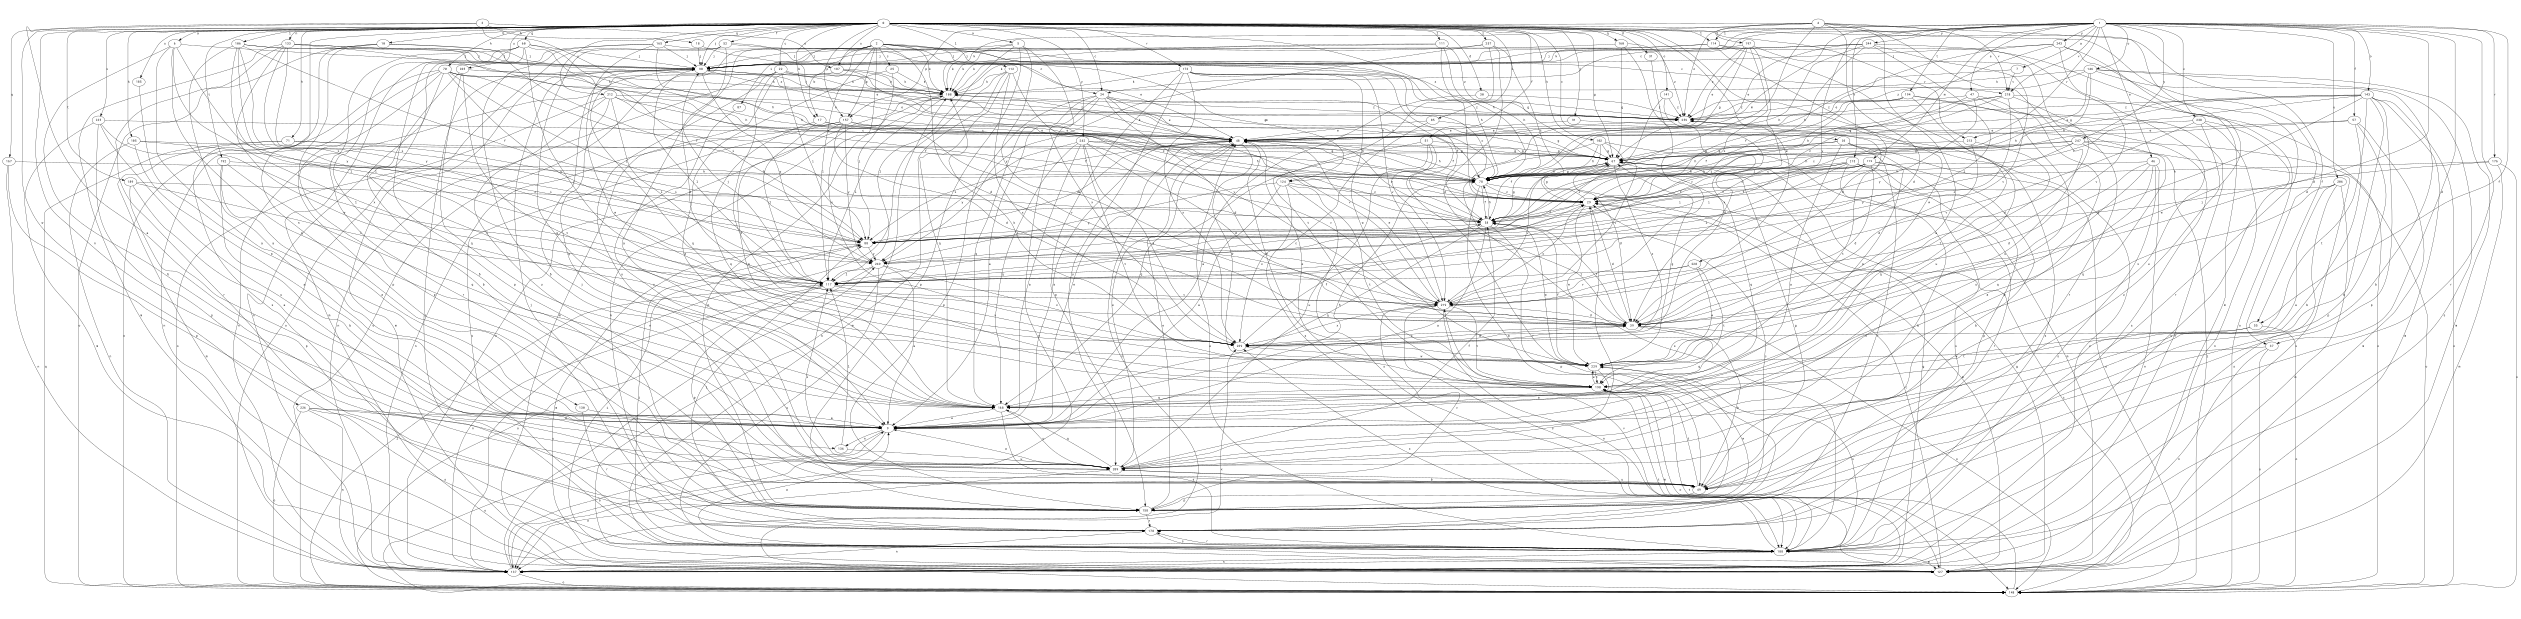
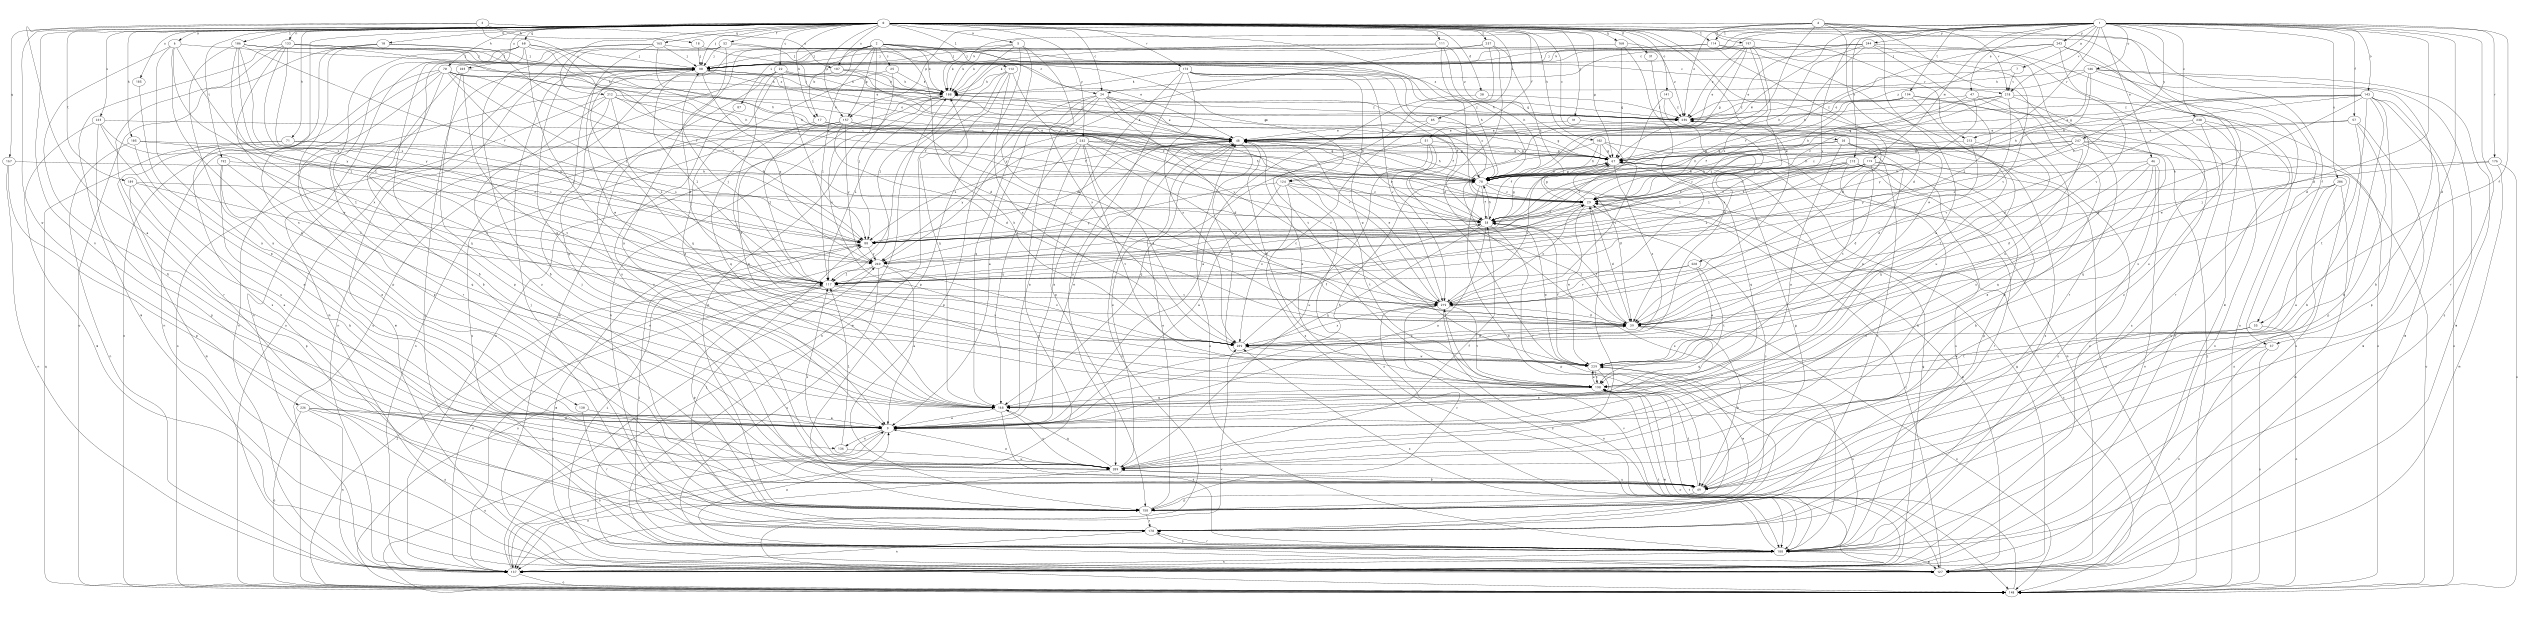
edge "229" -> "67": removed, label "g"
